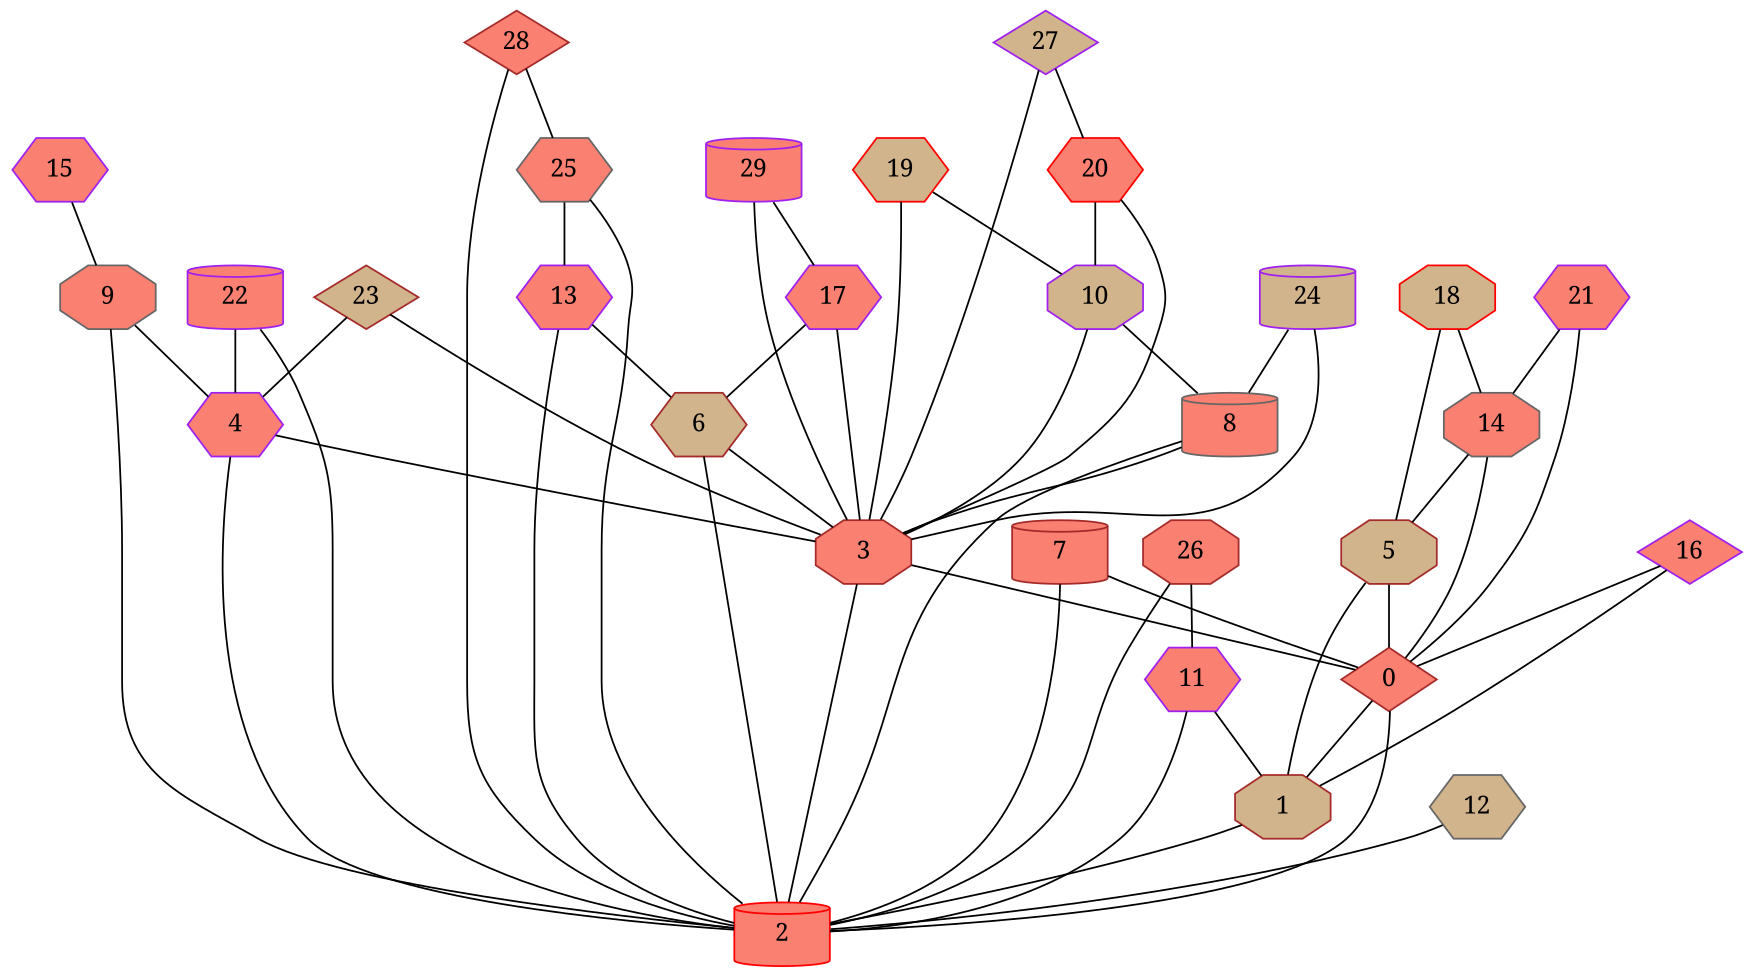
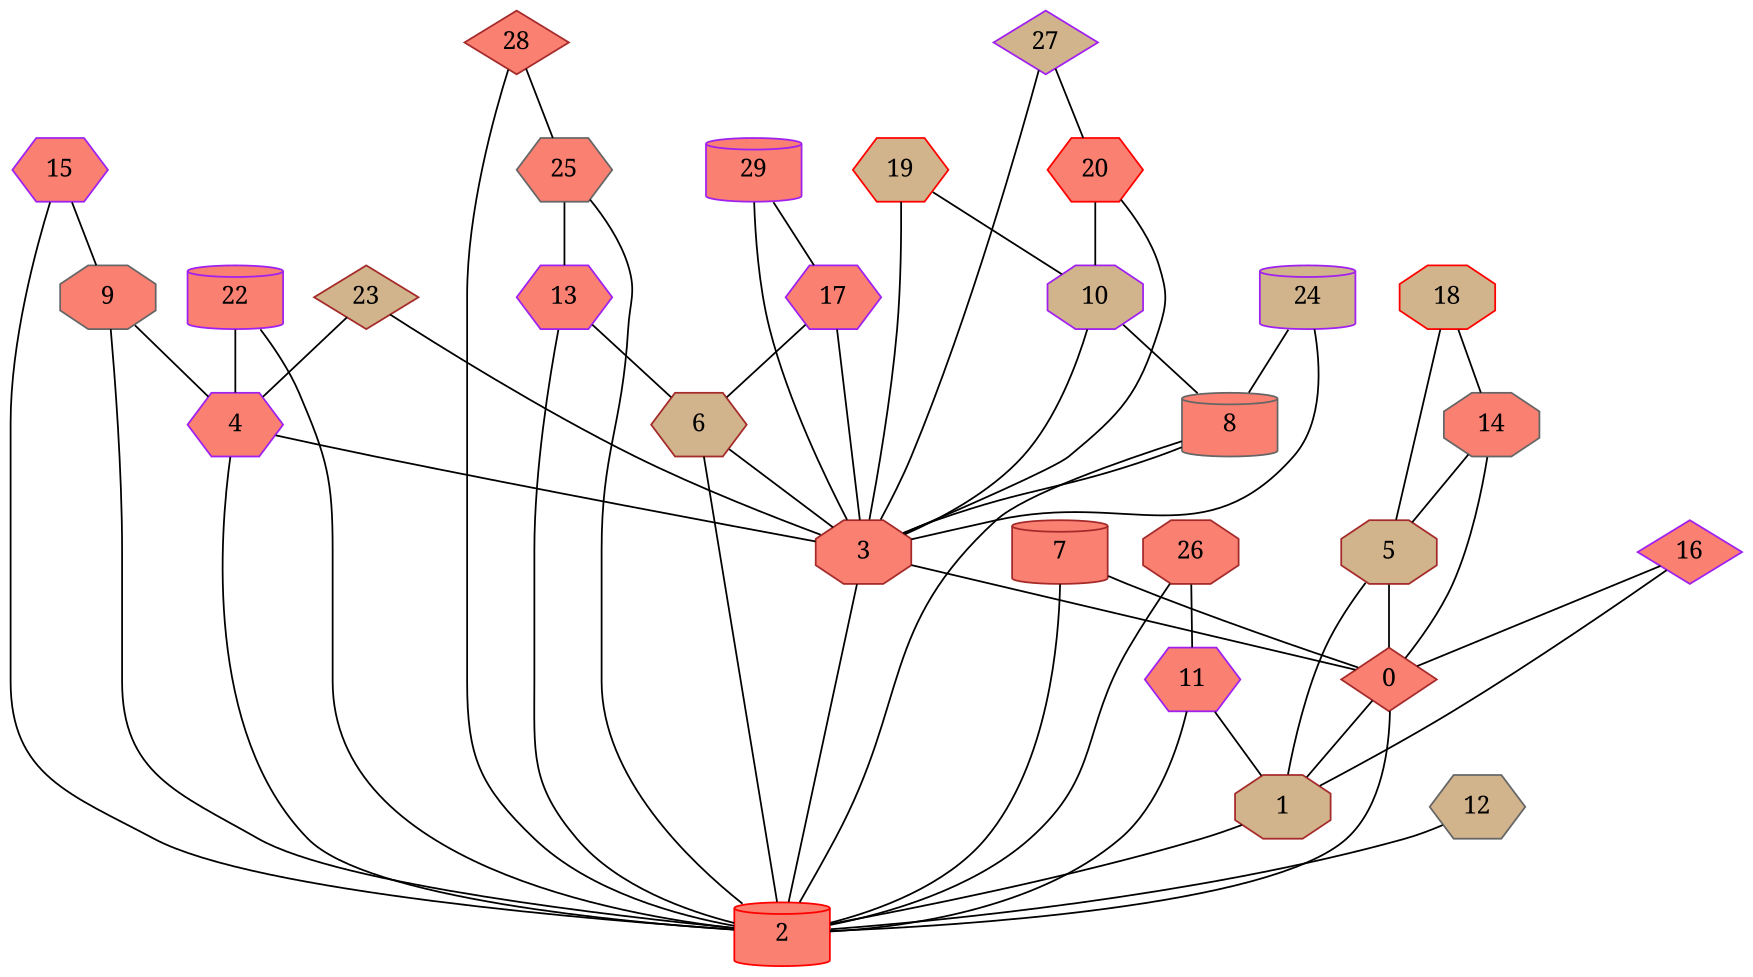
node "21": removed
edge "15" -- "2": added
